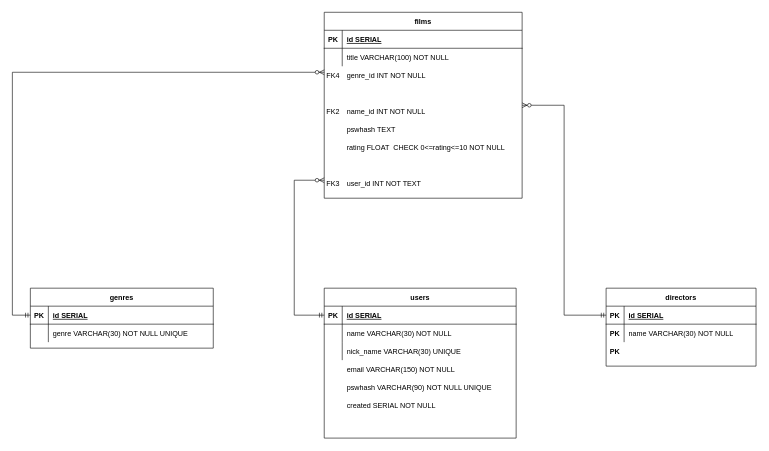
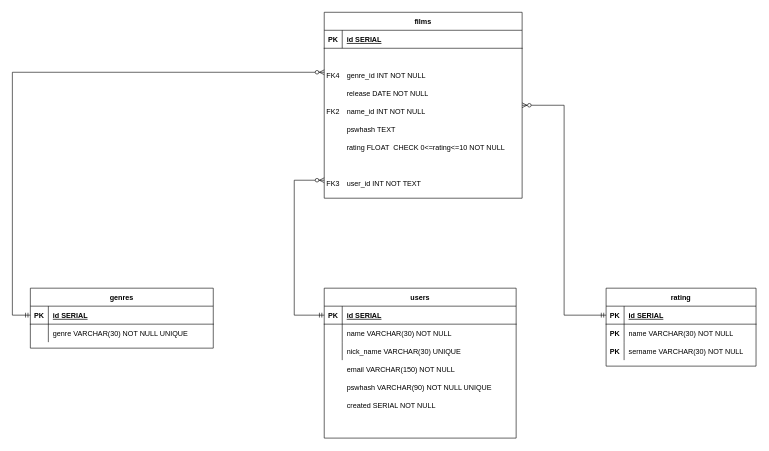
node "title VARCHAR(100) NOT NULL": removed
node "release DATE NOT NULL": added
node "directors": label "directors" -> "rating"
node "sername VARCHAR(30) NOT NULL": added
